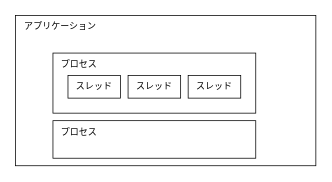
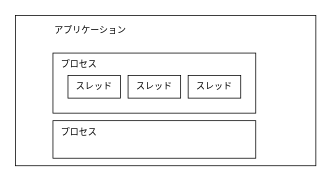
node "アプリケーション": moved (60, 27) -> (90, 30)
